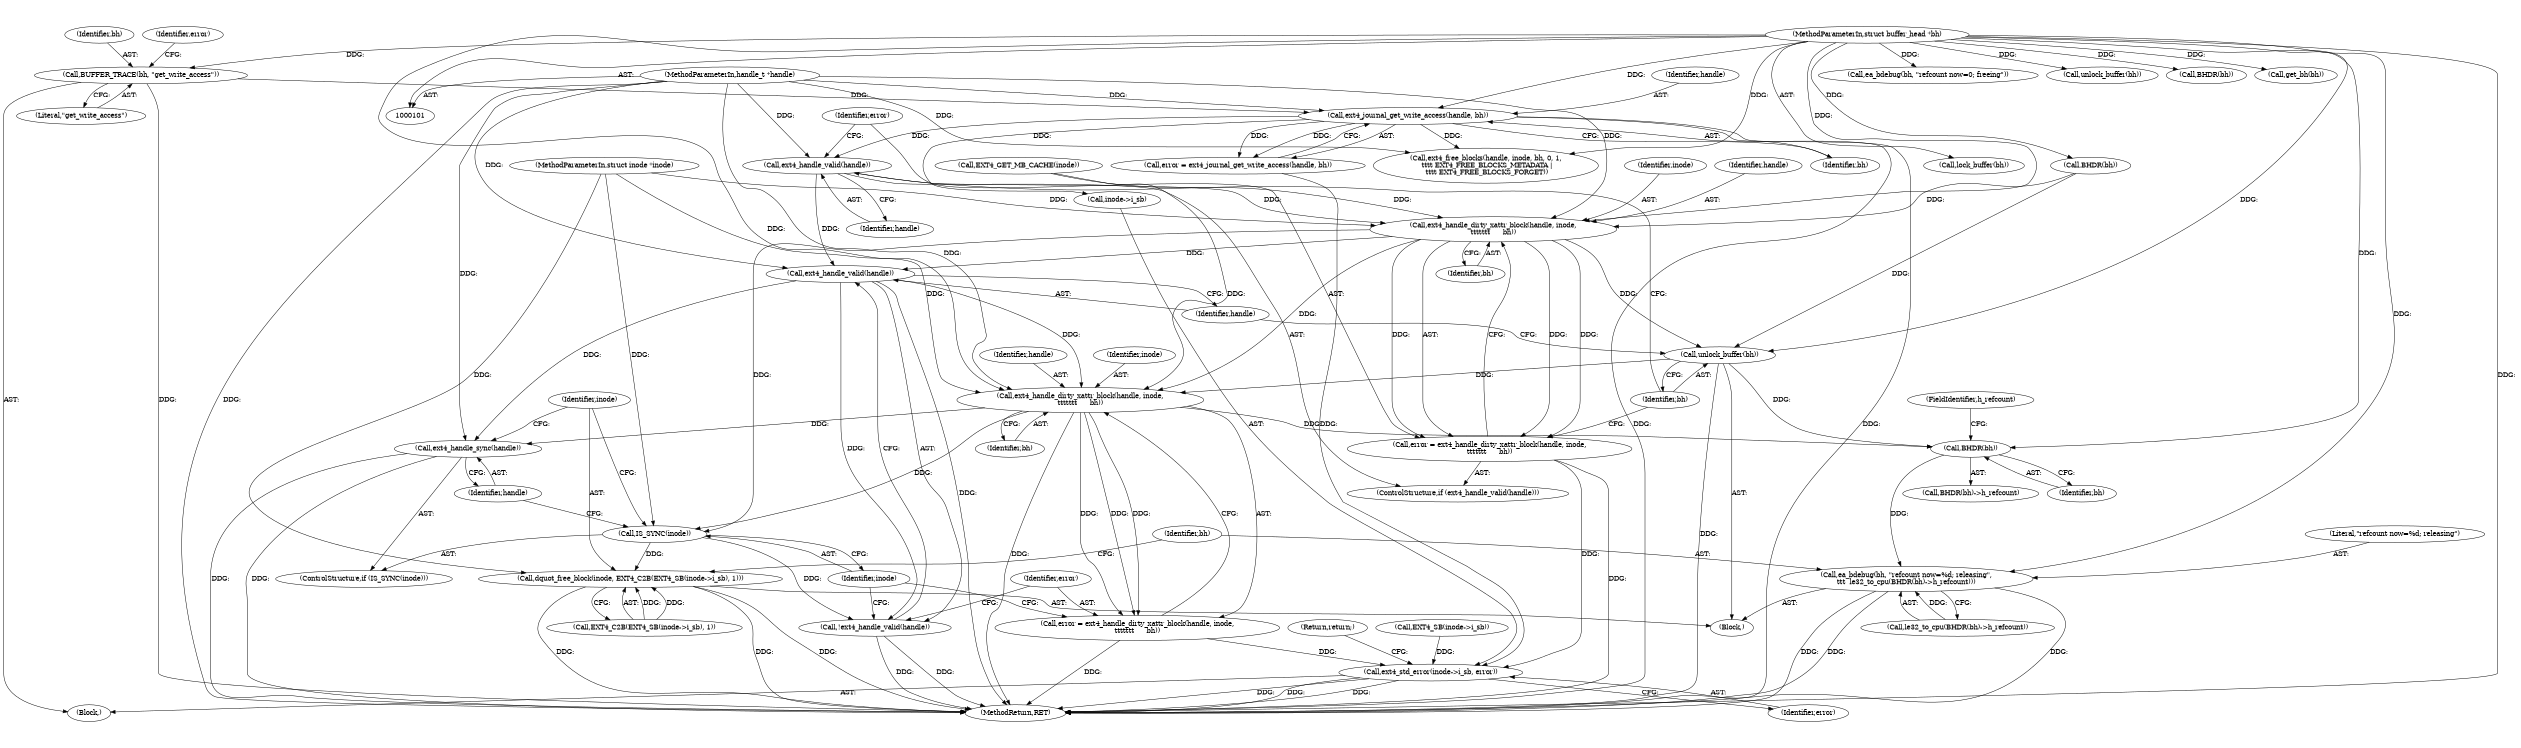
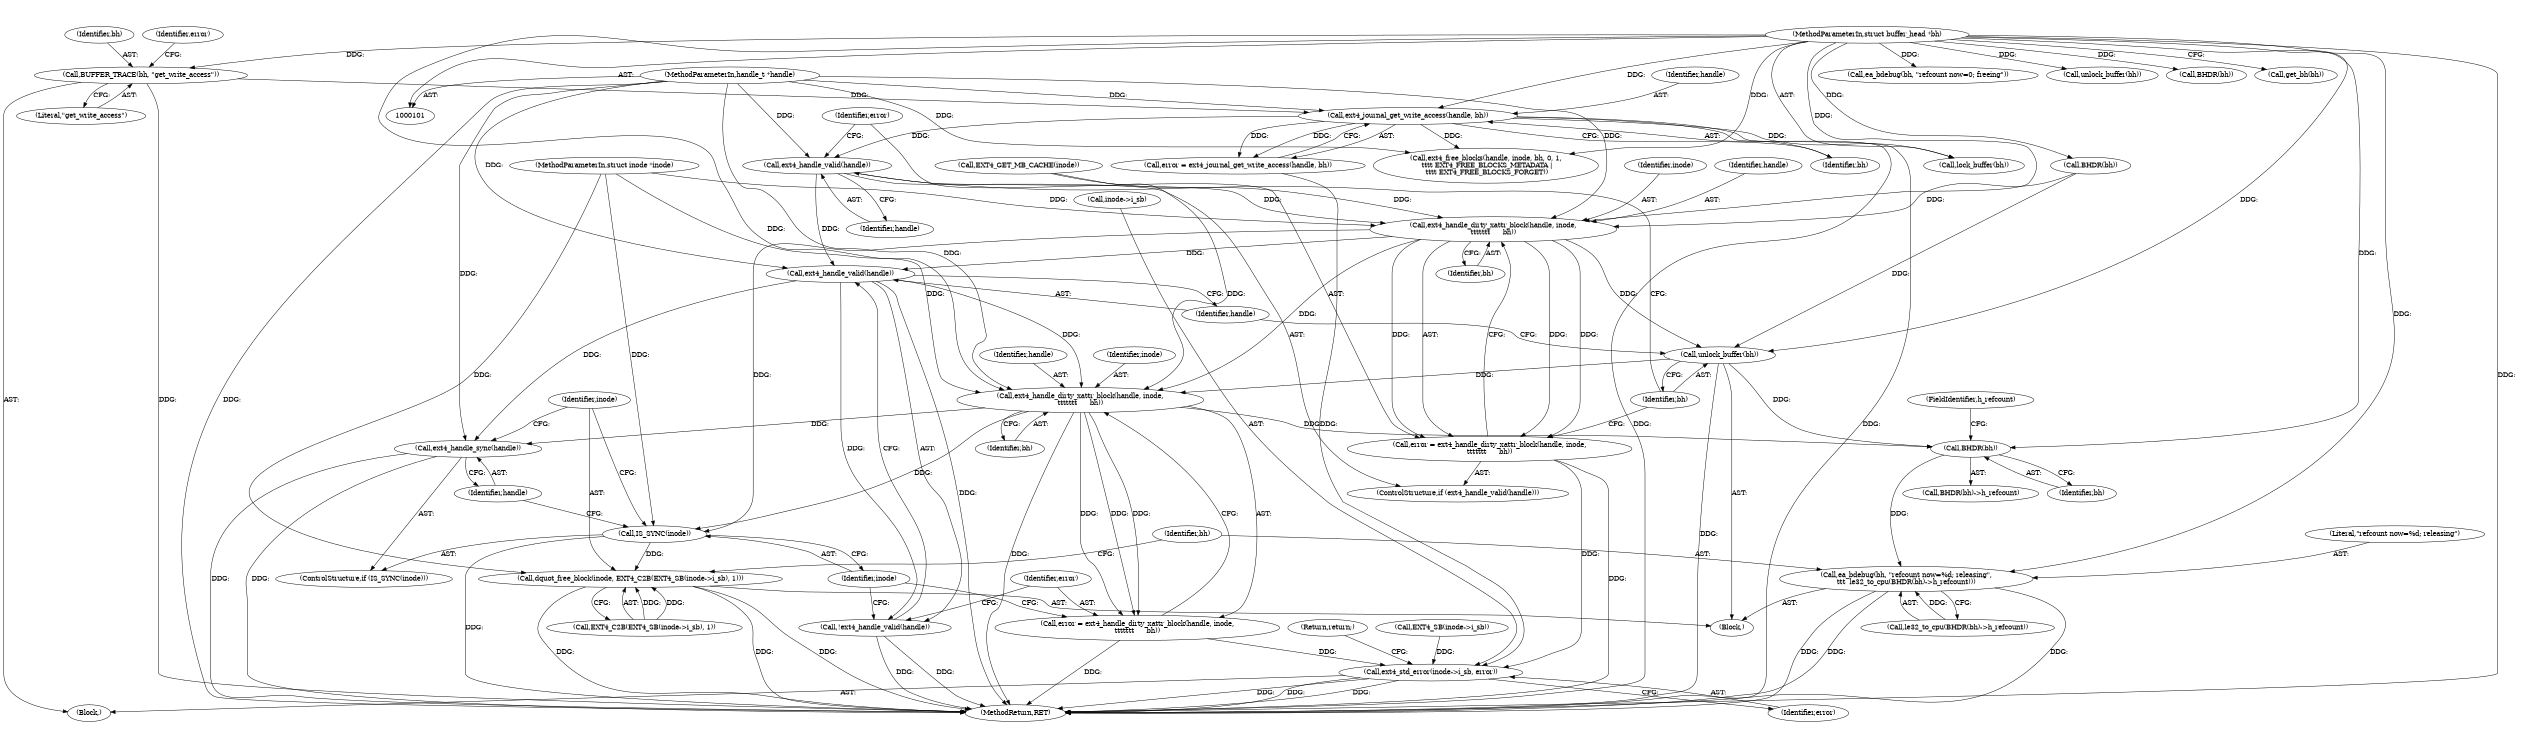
edge "(MethodParameterIn,struct buffer_head *bh)" -> "(Call,get_bh(bh))": label "DDG: " -> "CFG: "
edge "(Call,ext4_journal_get_write_access(handle, bh))" -> "(Call,inode->i_sb)": now "(Call,ext4_journal_get_write_access(handle, bh))" -> "(Call,lock_buffer(bh))"
edge "(Call,IS_SYNC(inode))" -> "(Call,!ext4_handle_valid(handle))": now "(Call,IS_SYNC(inode))" -> "(MethodReturn,RET)"
